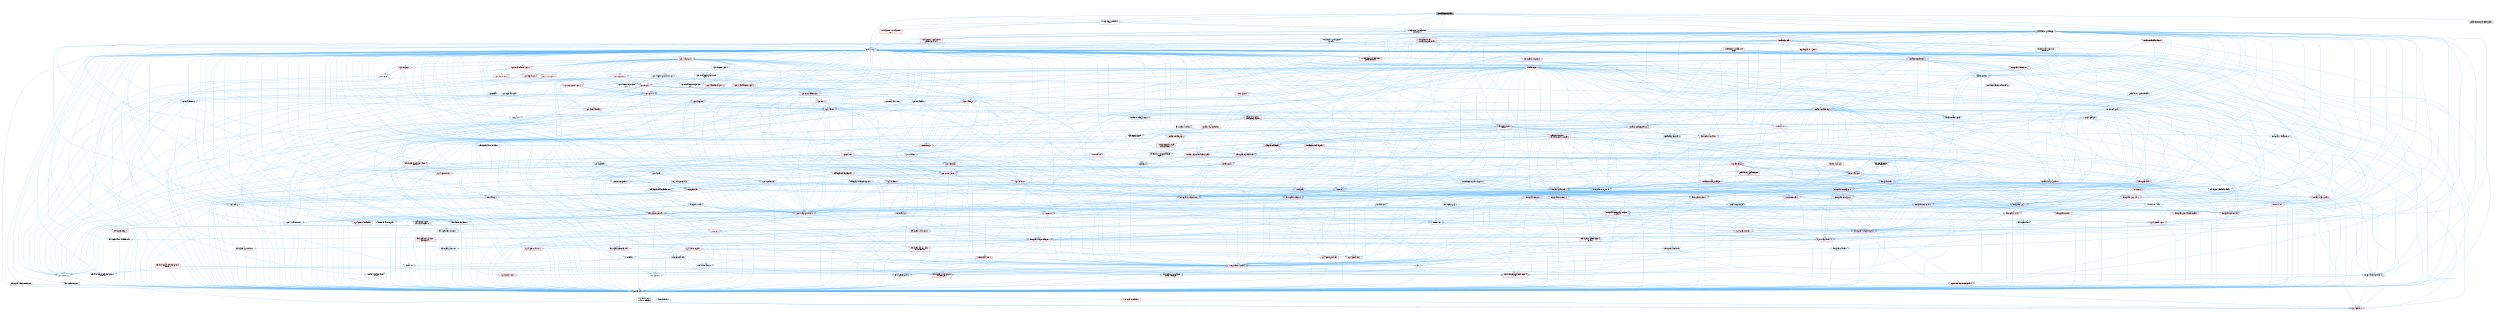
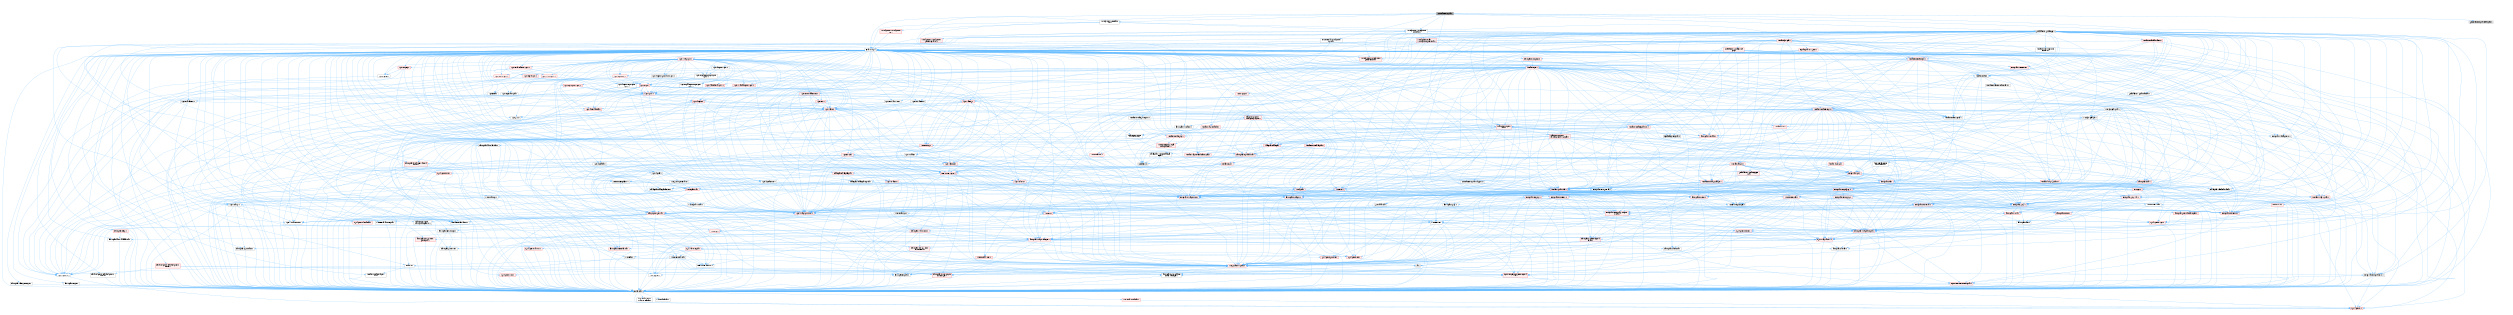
node "WorldPartition/WorldPartition Handle.h": label "WorldPartition/WorldPartition Handle.h" -> "Constructible/WorldPartition Handle.h"
